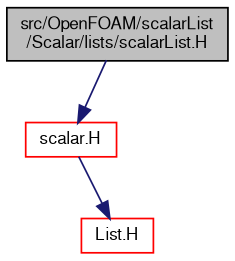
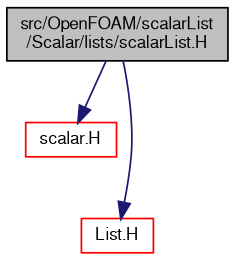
edge "scalar.H" -> "List.H": now "src/OpenFOAM/scalarList /Scalar/lists/scalarList.H" -> "List.H"
